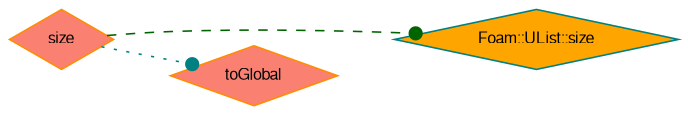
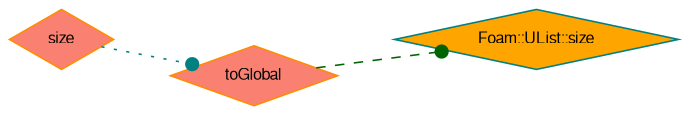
edge "size" -> "Foam::UList::size": now "toGlobal" -> "Foam::UList::size"
